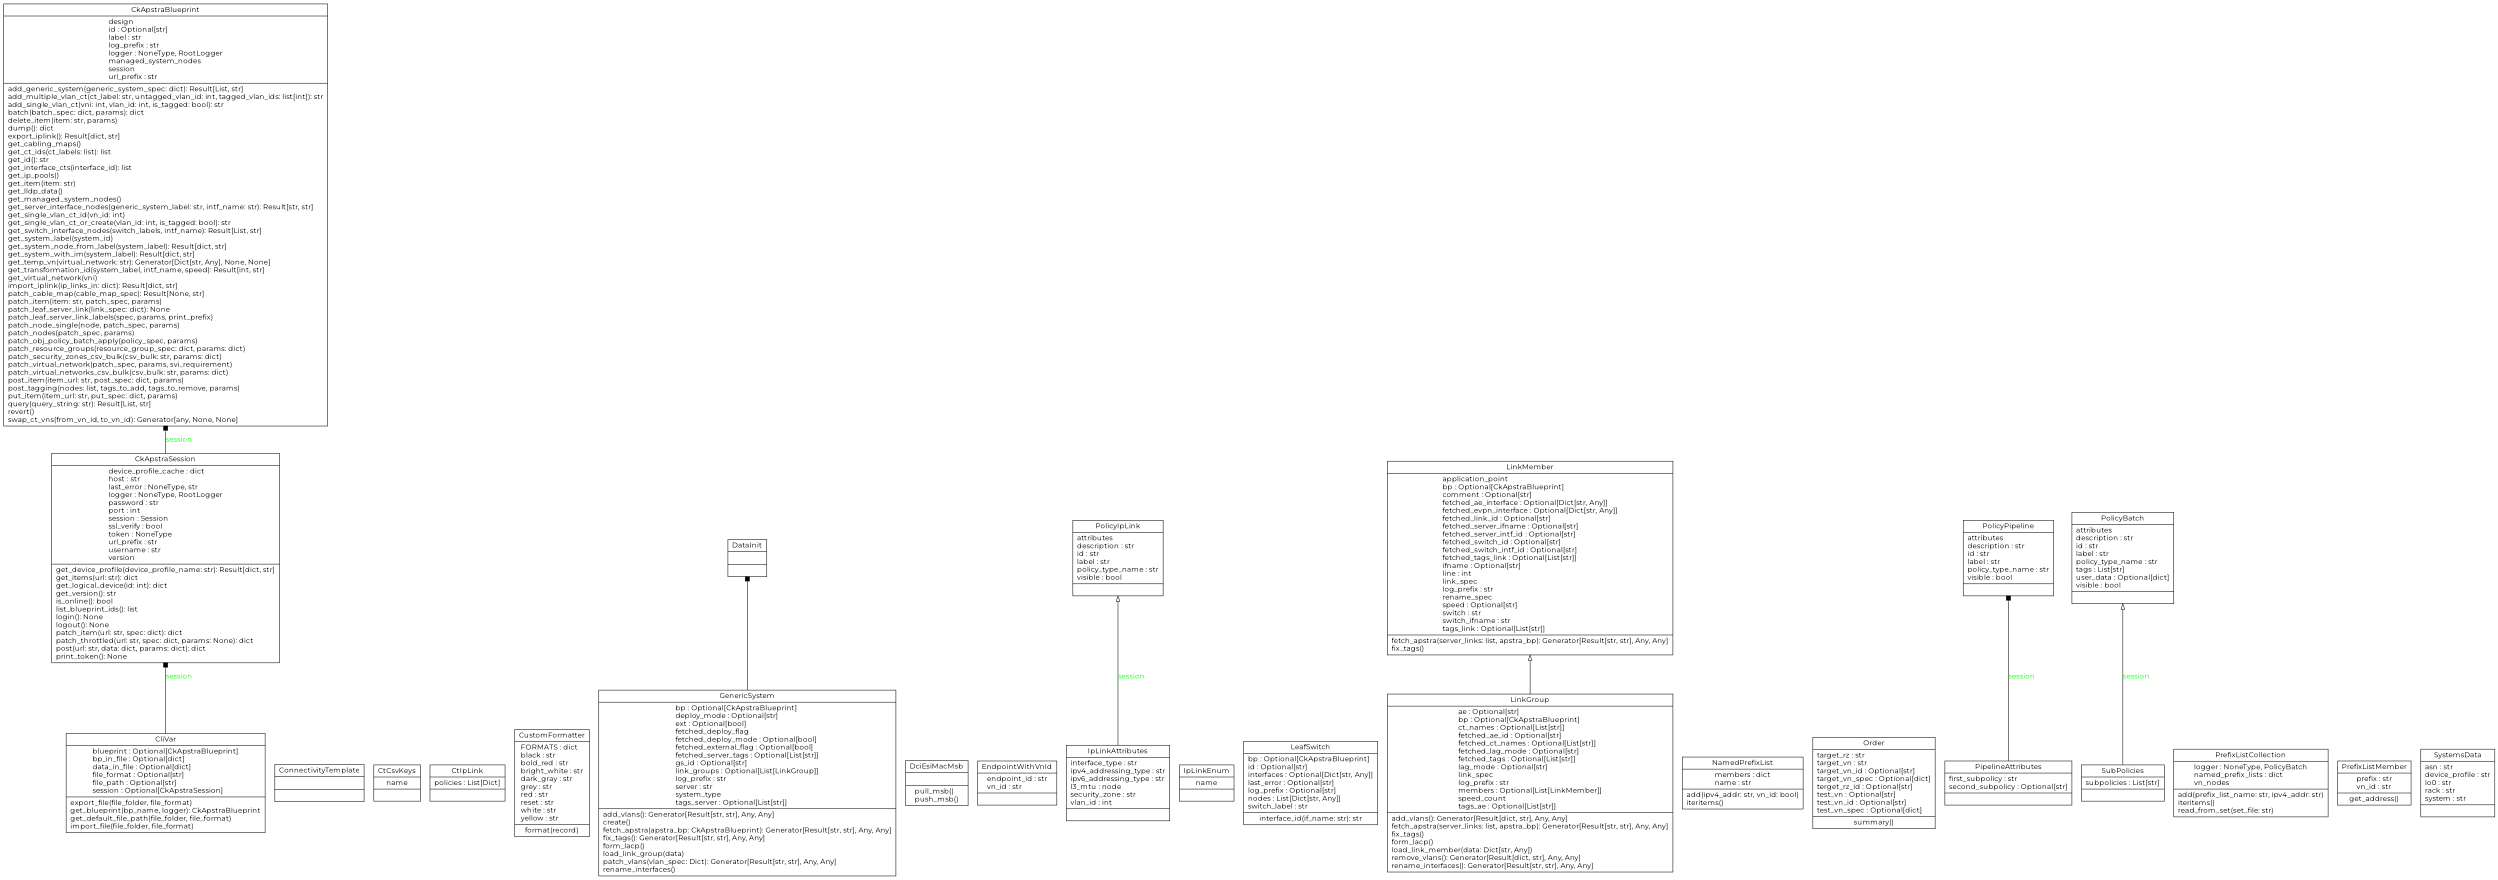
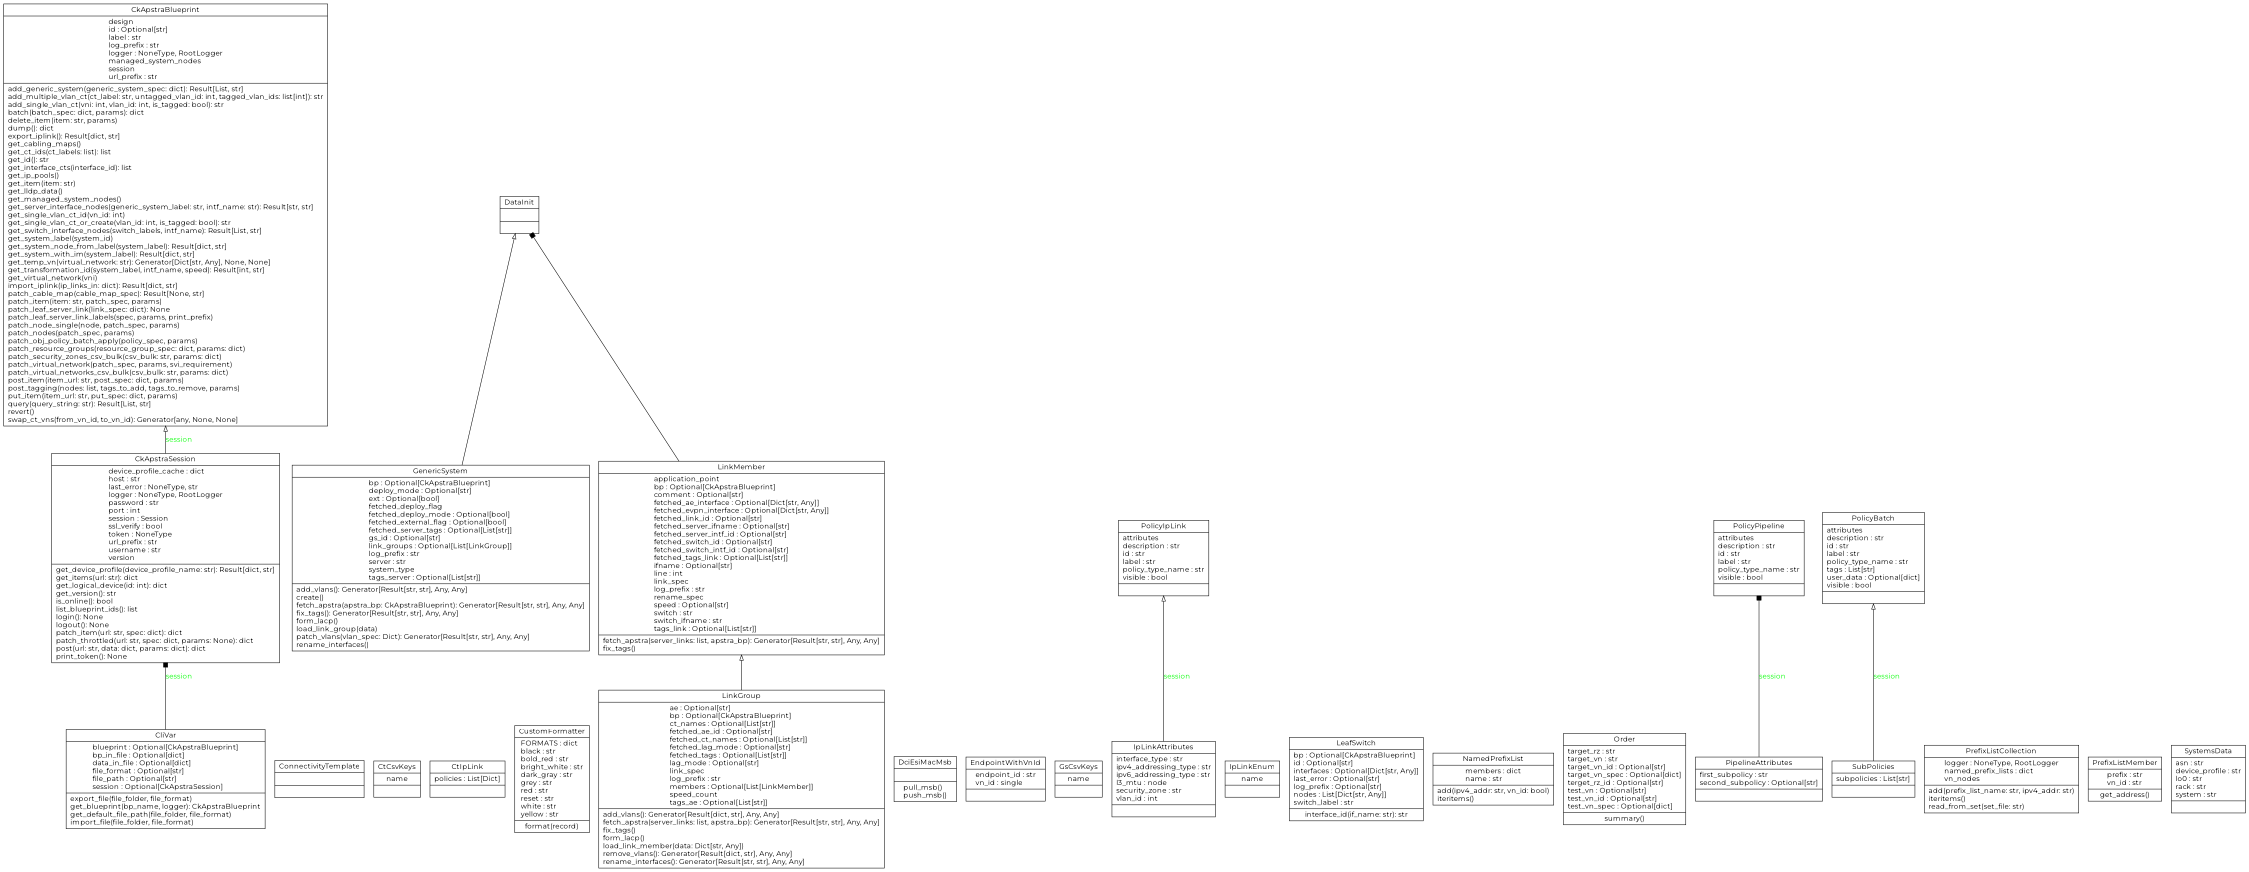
edge "LinkMember" -> "DataInit": added
edge "CkApstraSession" -> "CkApstraBlueprint": arrowhead box -> onormal
edge "GenericSystem" -> "DataInit": arrowhead box -> onormal
node "PrefixListCollection": text "logger : NoneType, PolicyBatch" -> "logger : NoneType, RootLogger"
node "GsCsvKeys": added
node "EndpointWithVnId": text "vn_id : str" -> "vn_id : single"
